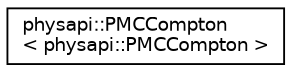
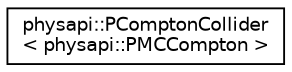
node "physapi::PMCCompton < physapi::PMCCompton >": label "physapi::PMCCompton < physapi::PMCCompton >" -> "physapi::PComptonCollider < physapi::PMCCompton >"
